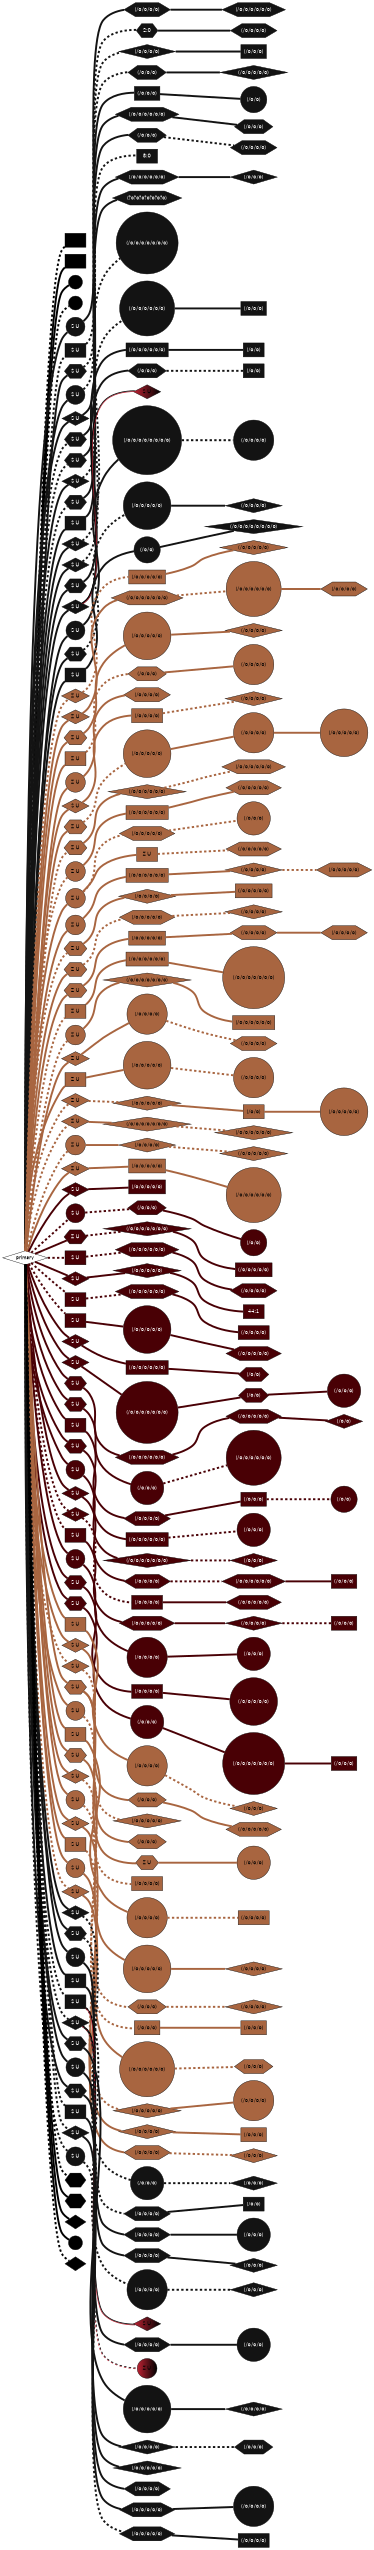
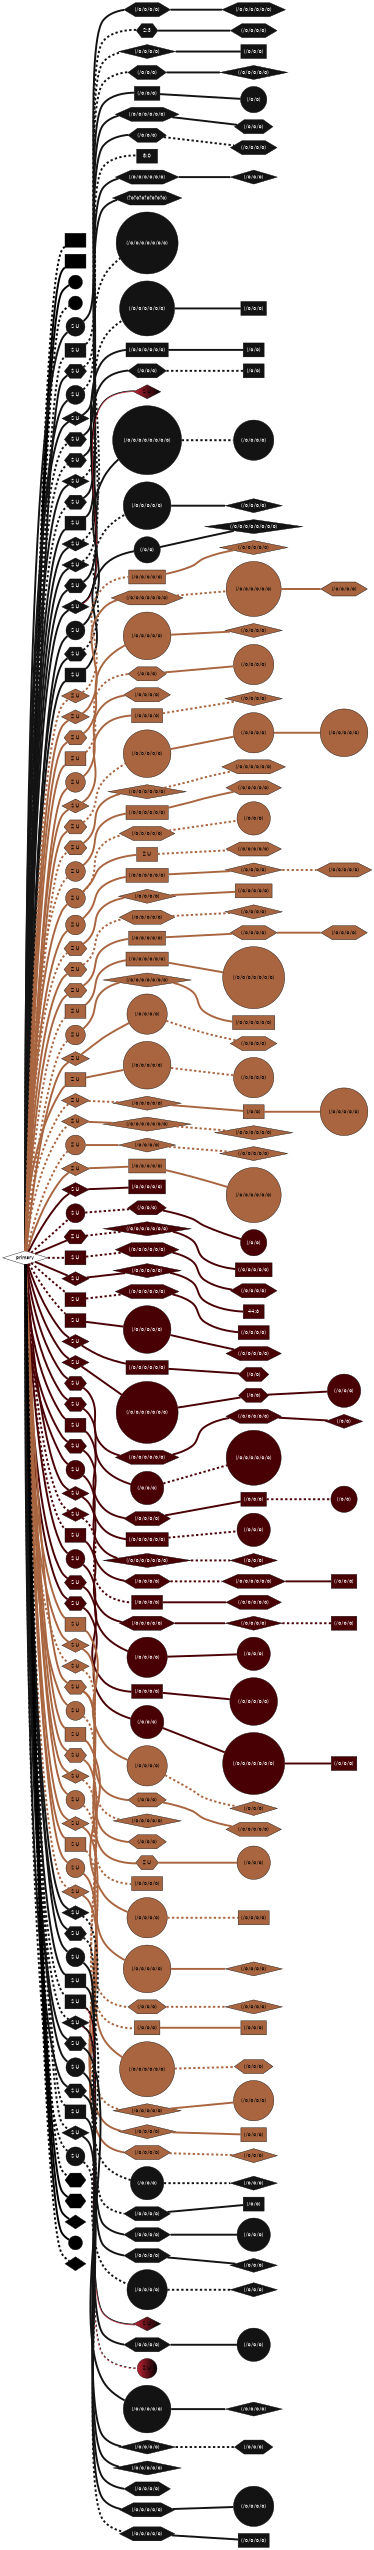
node "2:0": label "2:0" -> "2:3"
node "44:1": label "44:1" -> "44:6"
